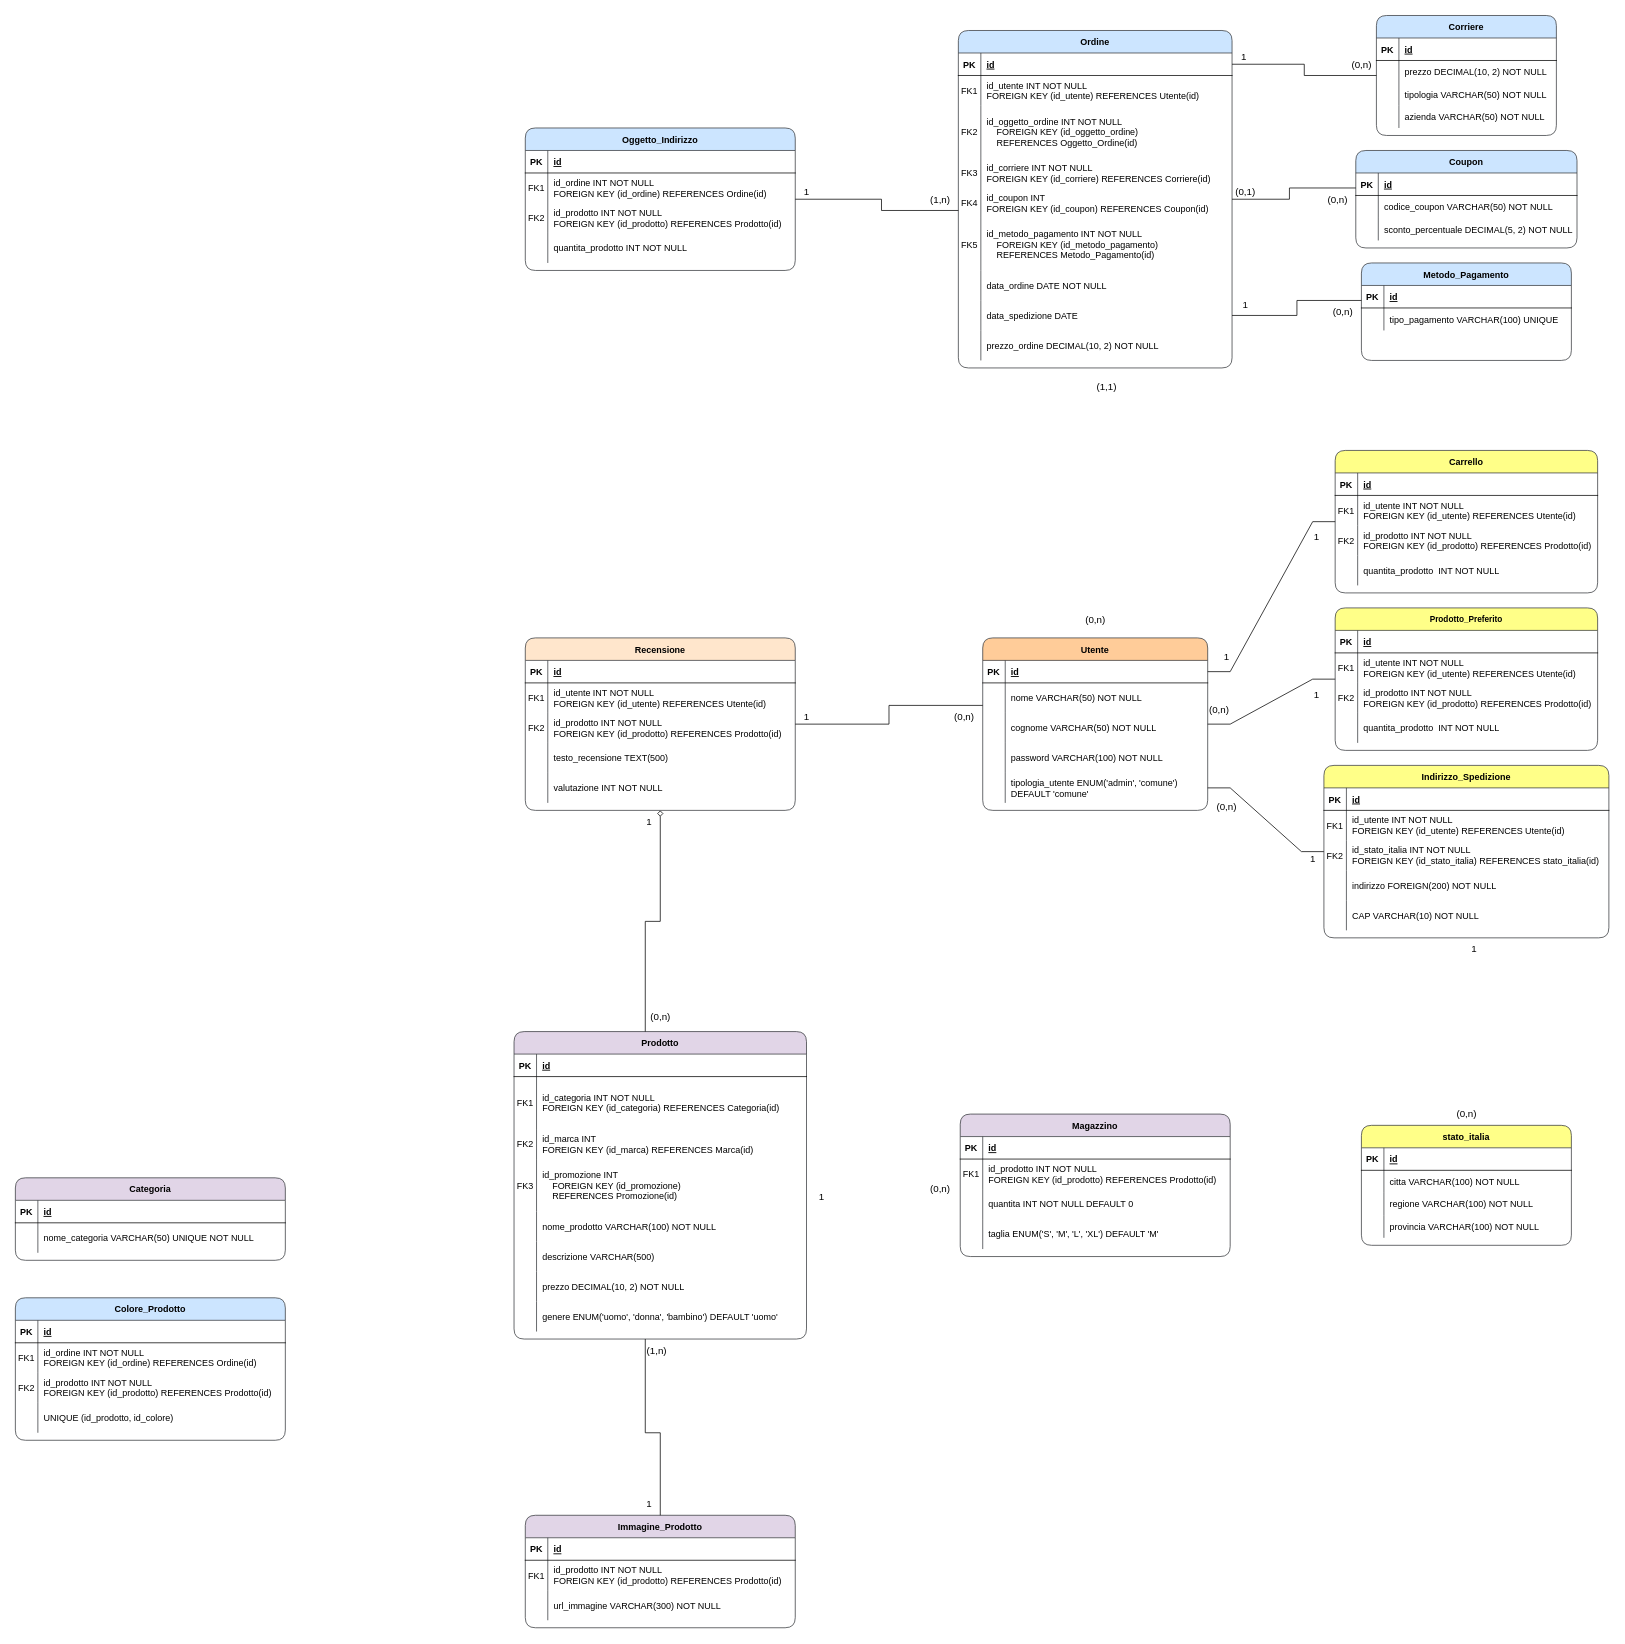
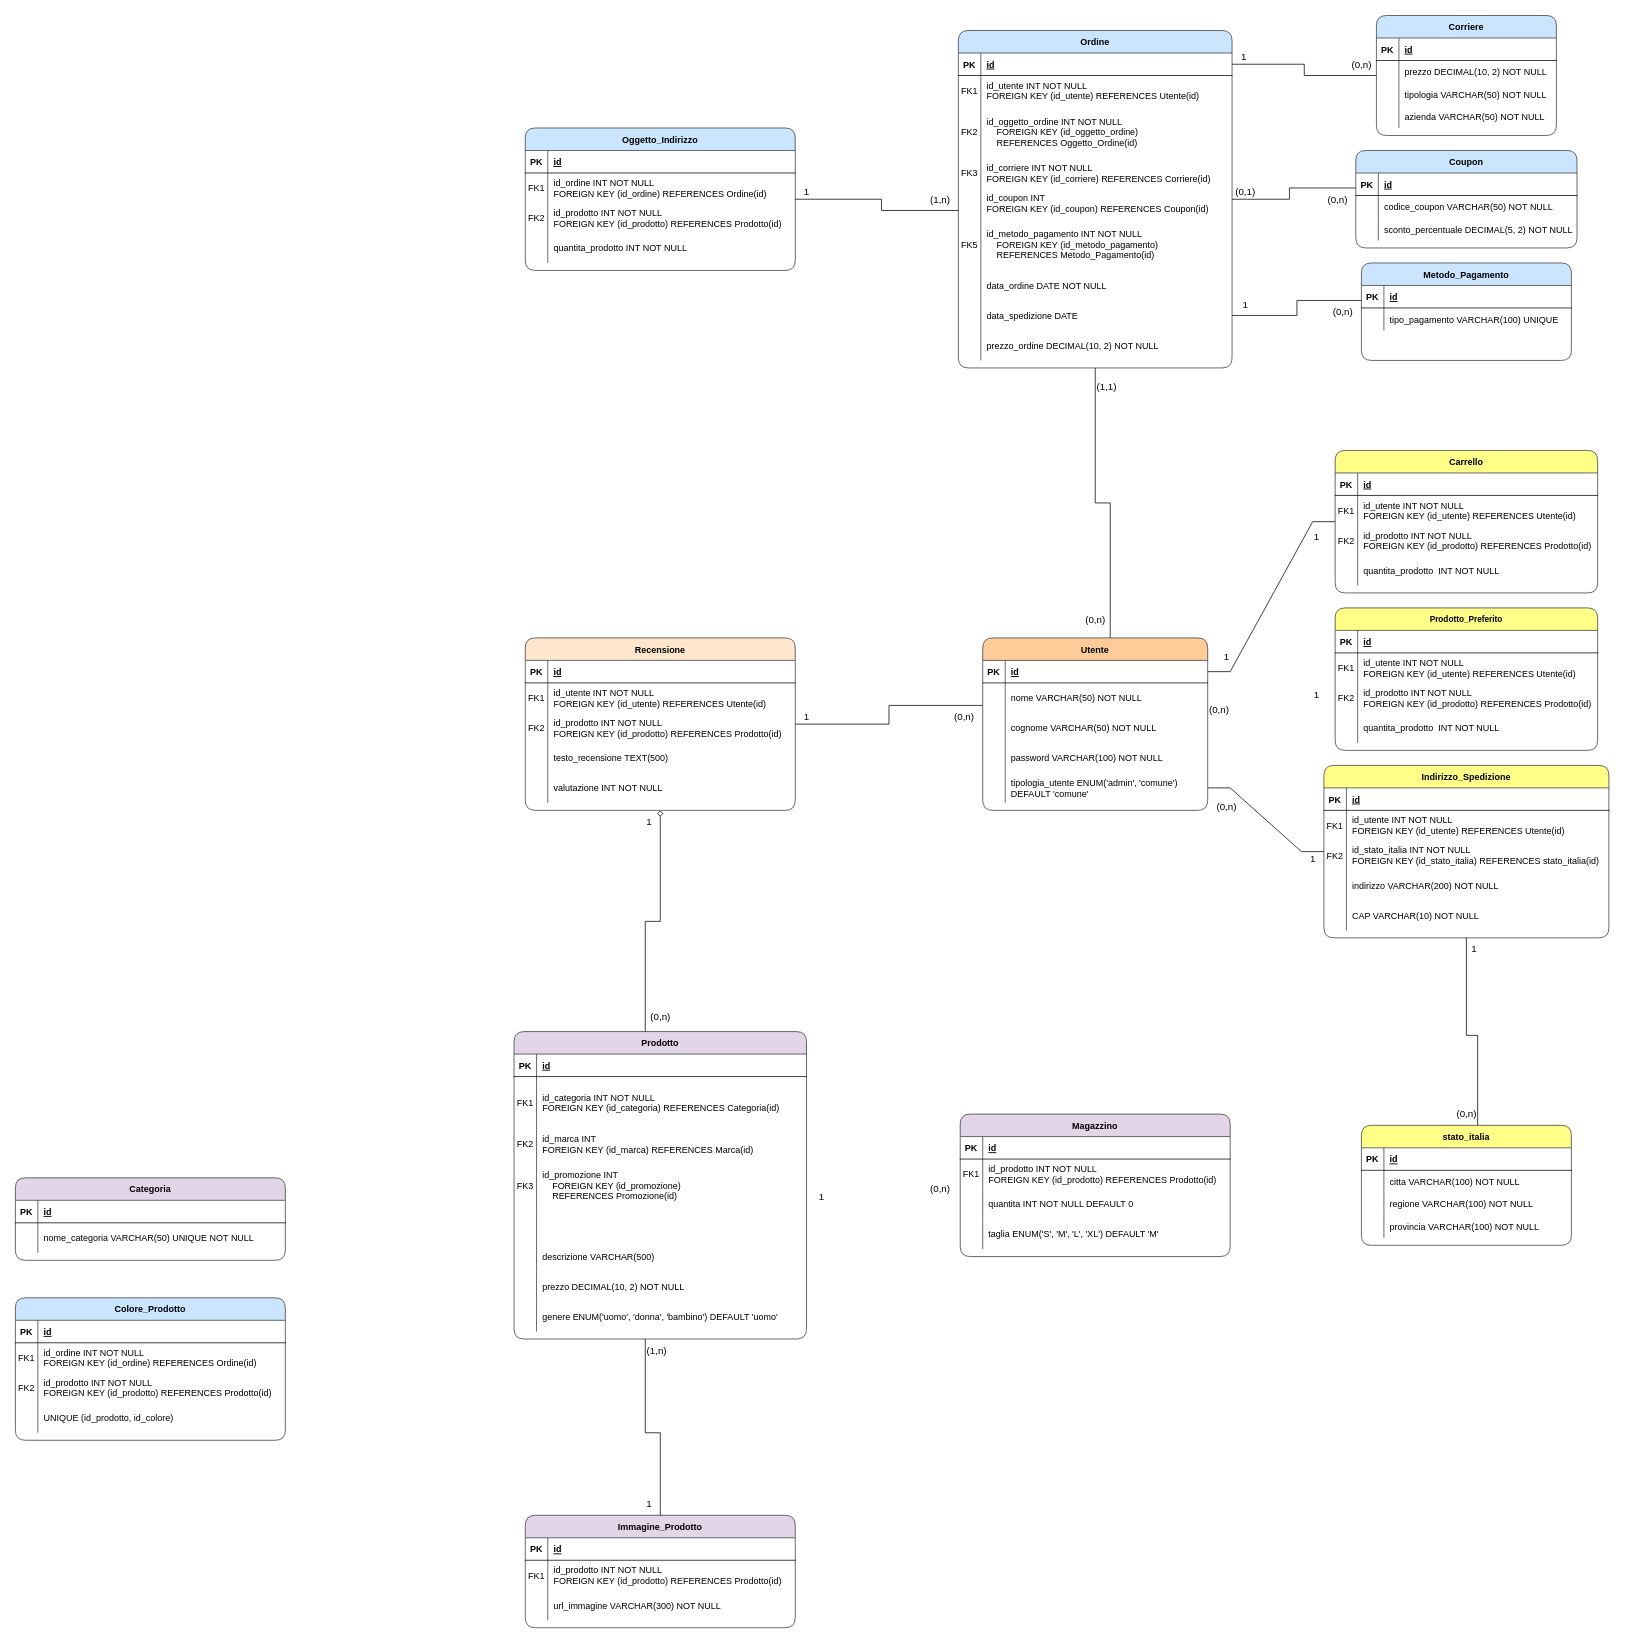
node "FK4": removed
edge "Ordine" -- "Utente": added
edge "Prodotto_Preferito" -- "Utente": removed
node "indirizzo FOREIGN(200) NOT NULL": label "indirizzo FOREIGN(200) NOT NULL" -> "indirizzo VARCHAR(200) NOT NULL"
edge "Indirizzo_Spedizione" -- "stato_italia": added
node "nome_prodotto VARCHAR(100) NOT NULL": removed
